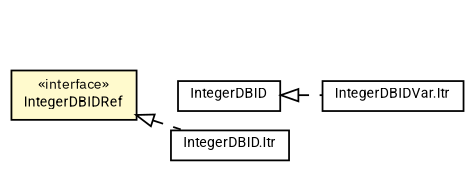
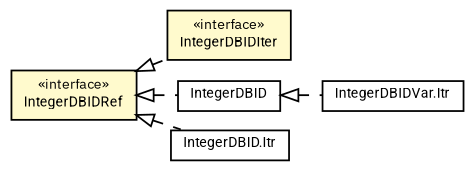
node "IntegerDBIDIter": added
edge "IntegerDBID" -> "IntegerDBIDRef": added
